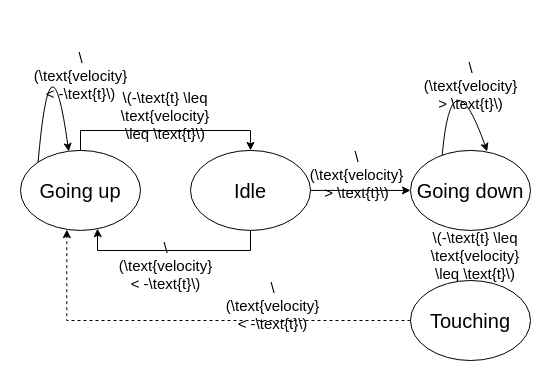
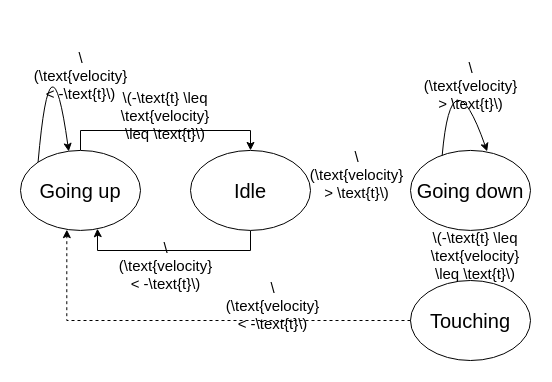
edge "Idle" -> "Going down": removed
